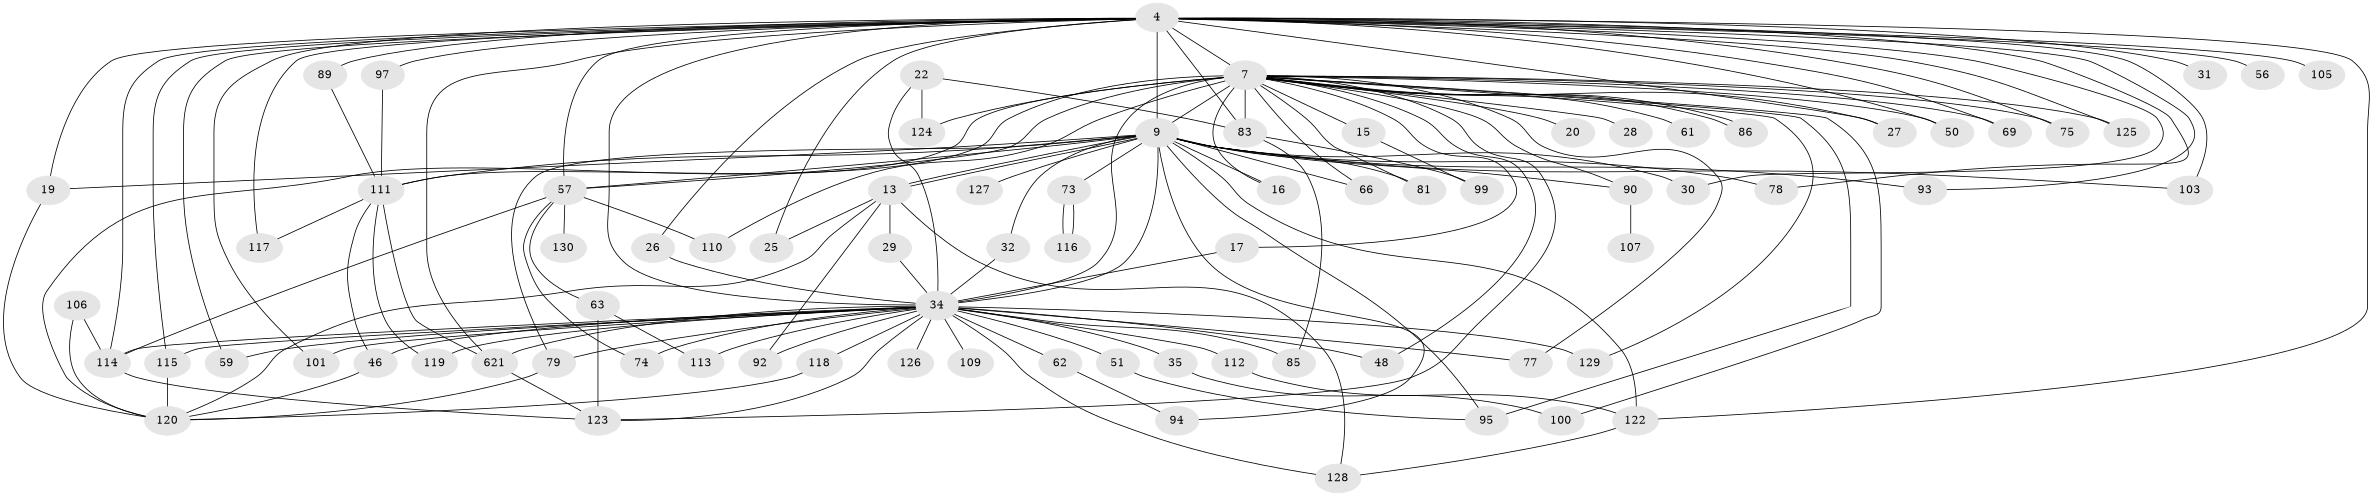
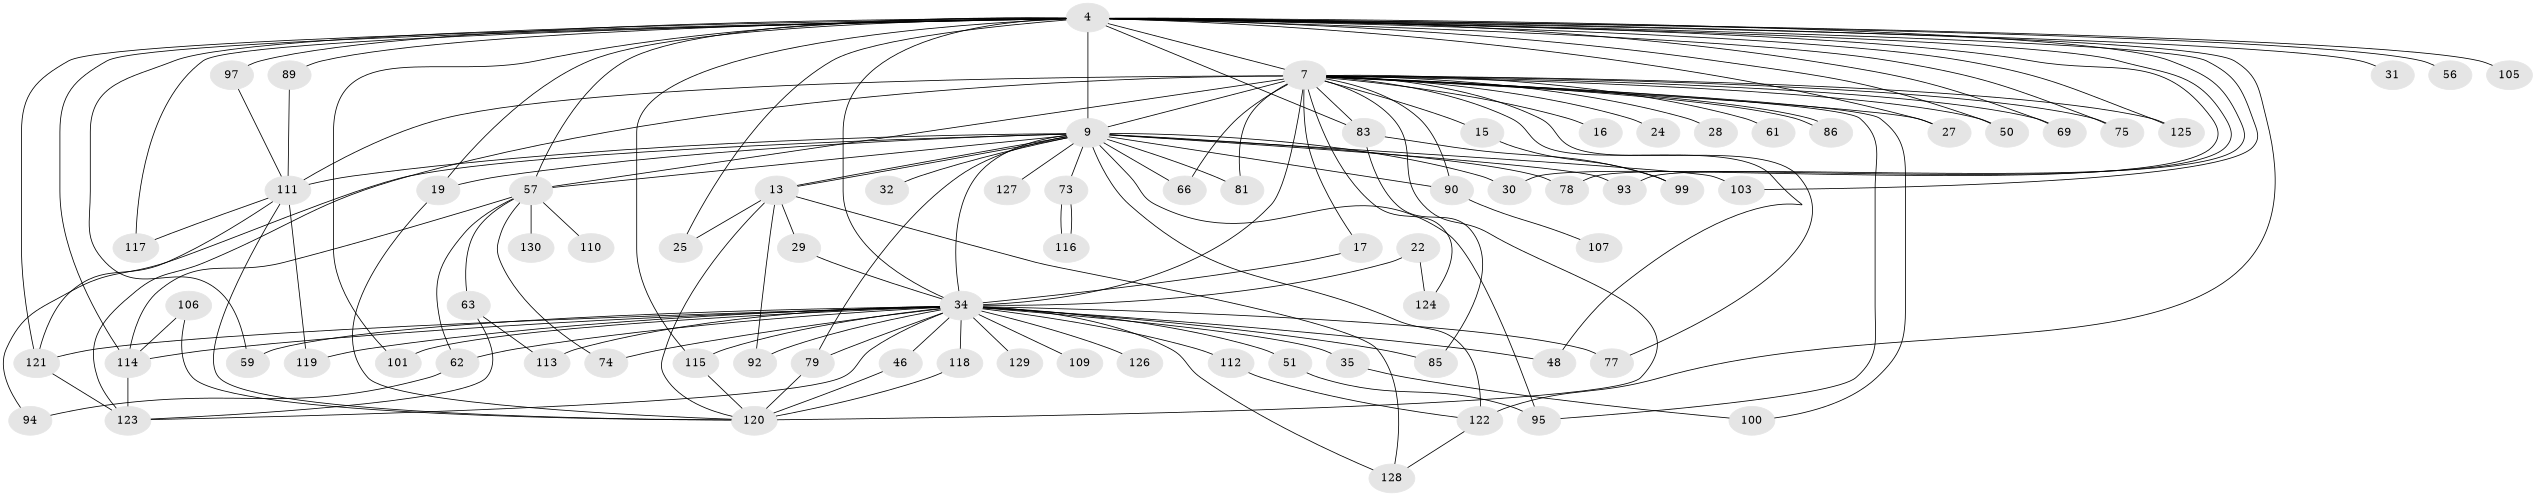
edge "22" -- "83": removed
edge "7" -- "129": removed
node "20": label "20" -> "24"
edge "7" -- "110": removed
edge "9" -- "16": removed
node "26": removed
edge "57" -- "62": added
edge "111" -- "46": now "111" -- "120"
edge "32" -- "34": removed
node "621": label "621" -> "121"
